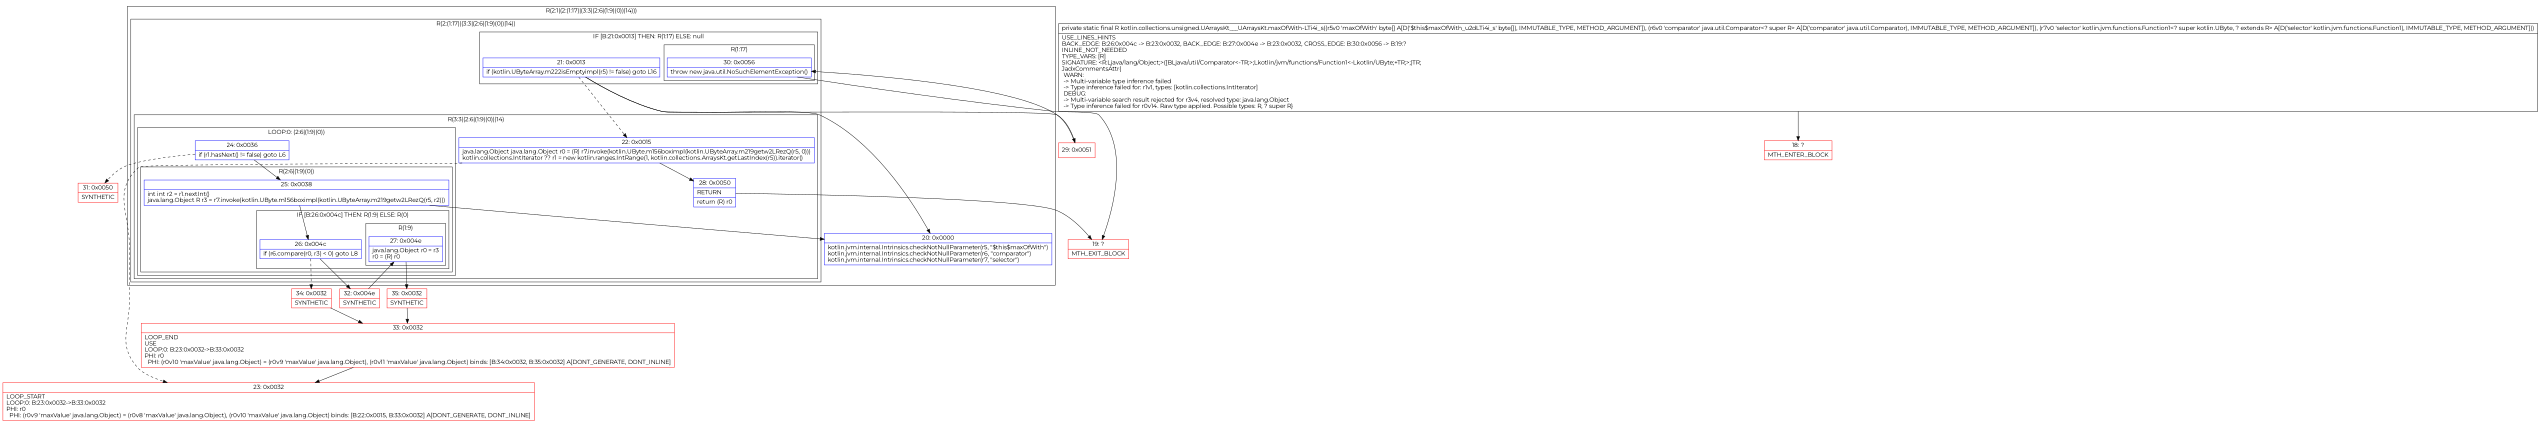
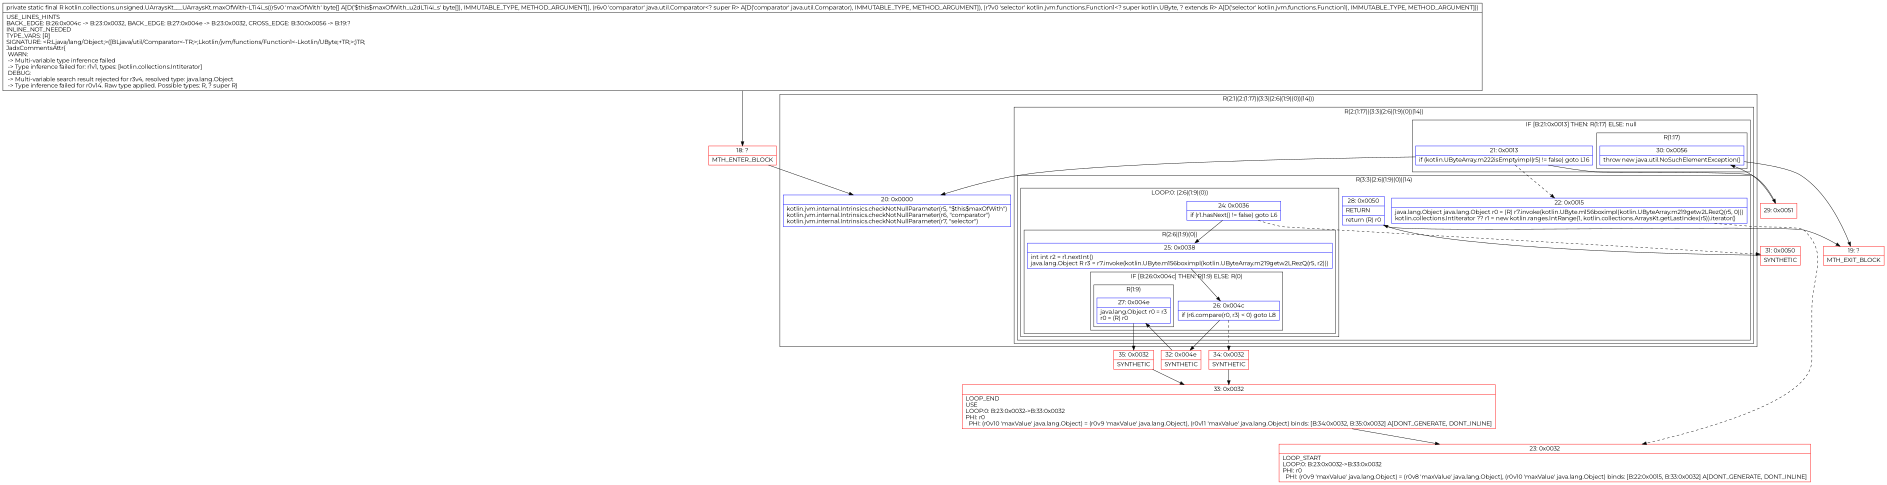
edge "22: 0x0015" -> "28: 0x0050": now "31: 0x0050" -> "28: 0x0050"
edge "25: 0x0038" -> "20: 0x0000": now "18: ?" -> "20: 0x0000"
